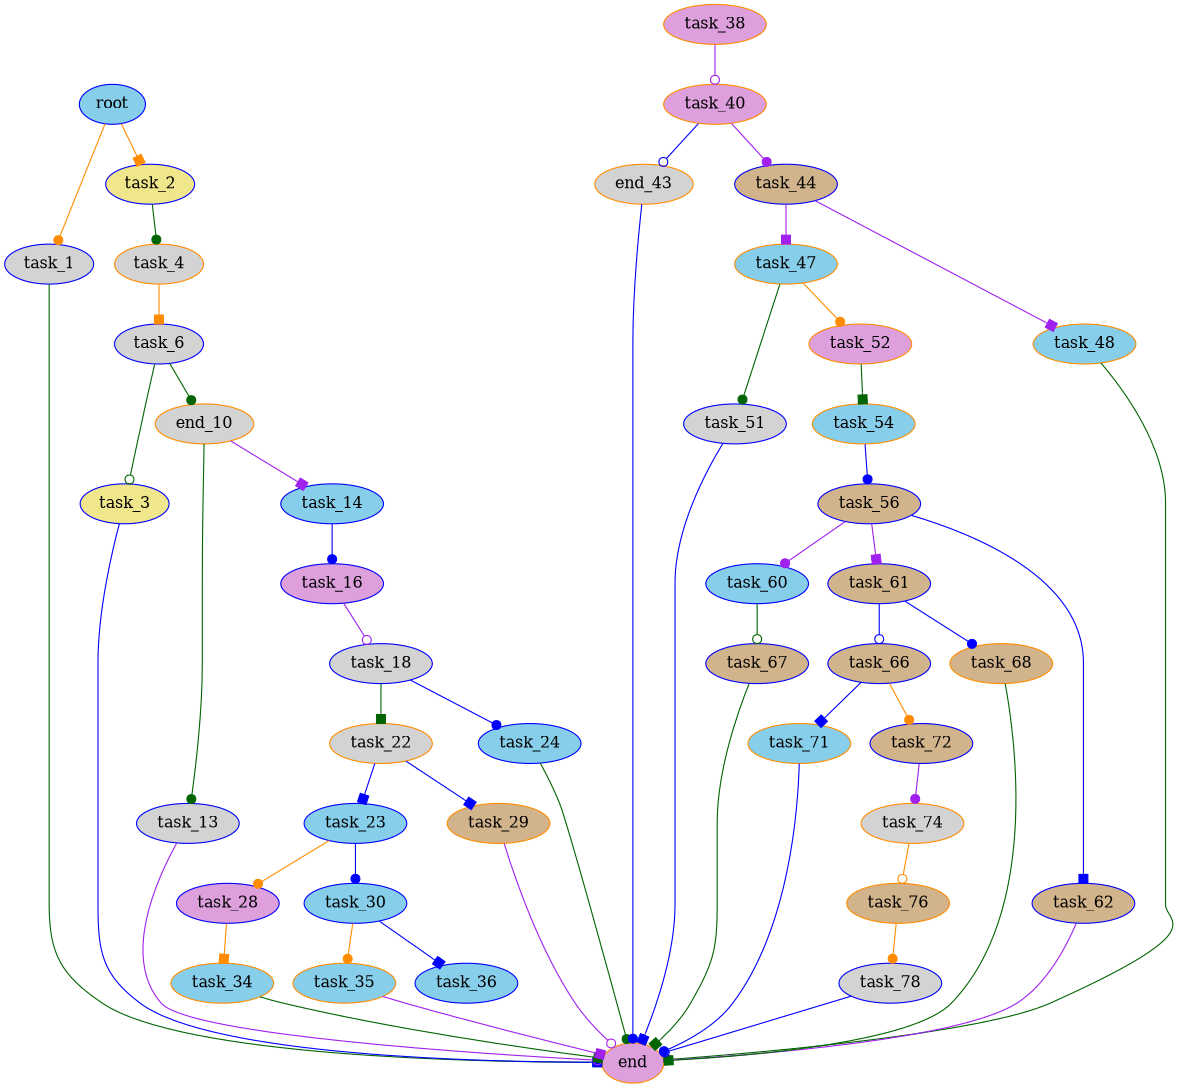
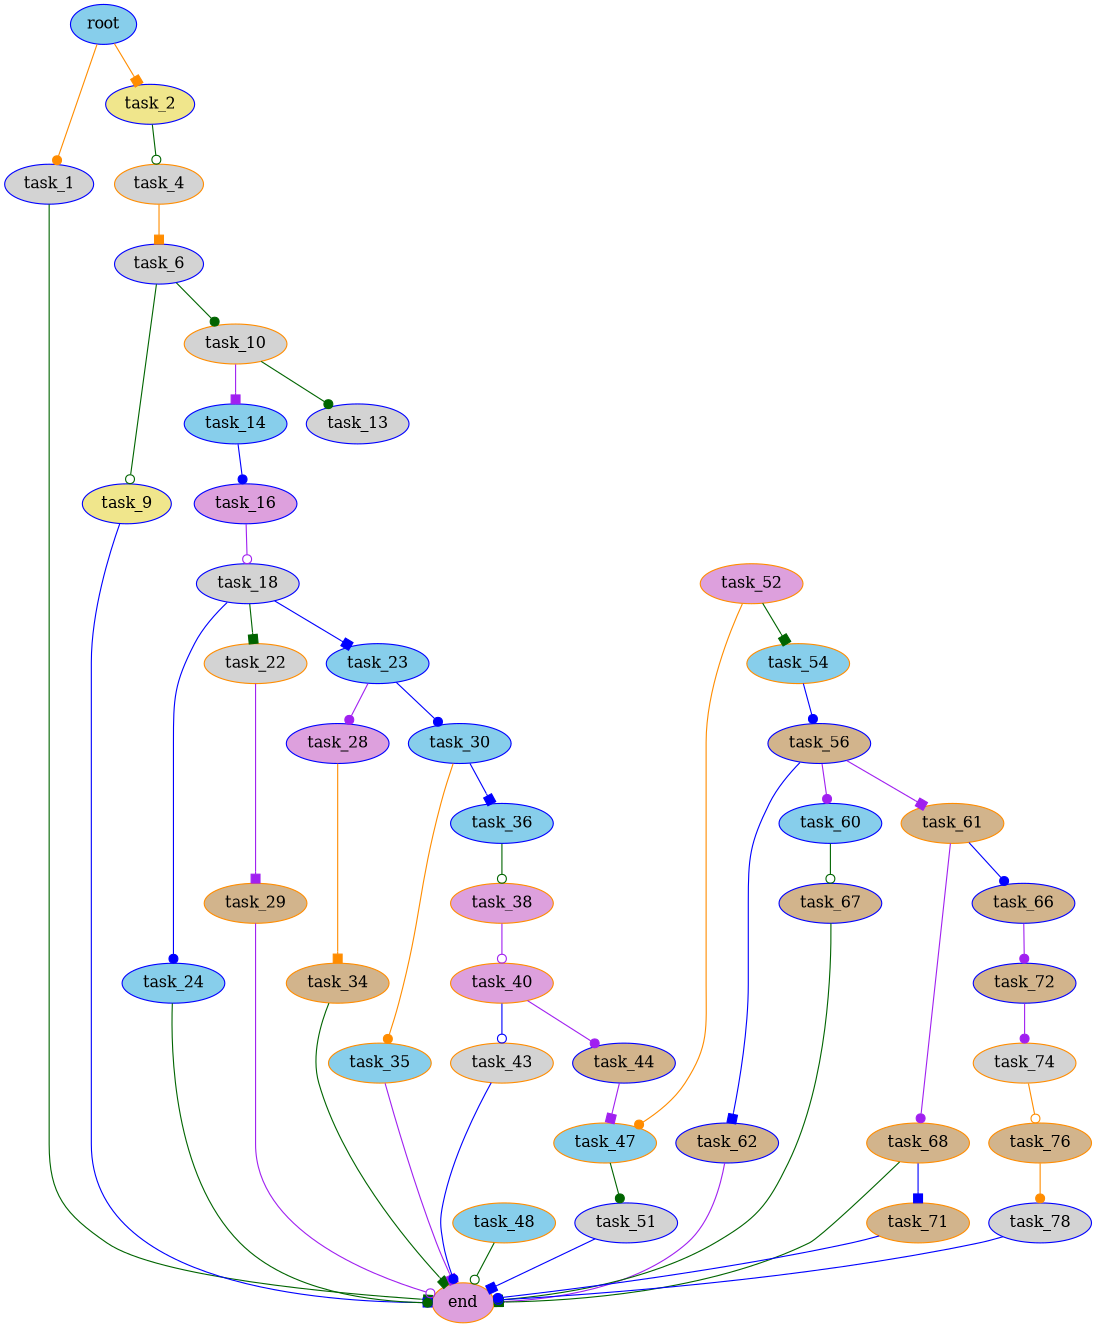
node "end_43": label "end_43" -> "task_43"
edge "task_2" -> "task_4": arrowhead dot -> odot
edge "task_44" -> "task_48": removed
edge "task_47" -> "task_52": reversed
node "end_10": label "end_10" -> "task_10"
node "task_3": label "task_3" -> "task_9"
node "task_61": color blue -> darkorange
edge "task_61" -> "task_66": arrowhead odot -> dot
edge "task_61" -> "task_68": color blue -> purple
edge "task_66" -> "task_71": now "task_68" -> "task_71"
edge "task_66" -> "task_72": color darkorange -> purple
node "task_71": fillcolor skyblue -> tan
edge "task_22" -> "task_23": now "task_18" -> "task_23"
edge "task_22" -> "task_29": color blue -> purple
edge "task_36" -> "task_38": added
edge "task_23" -> "task_28": color darkorange -> purple
node "task_34": fillcolor skyblue -> tan
edge "task_13" -> "end": removed
